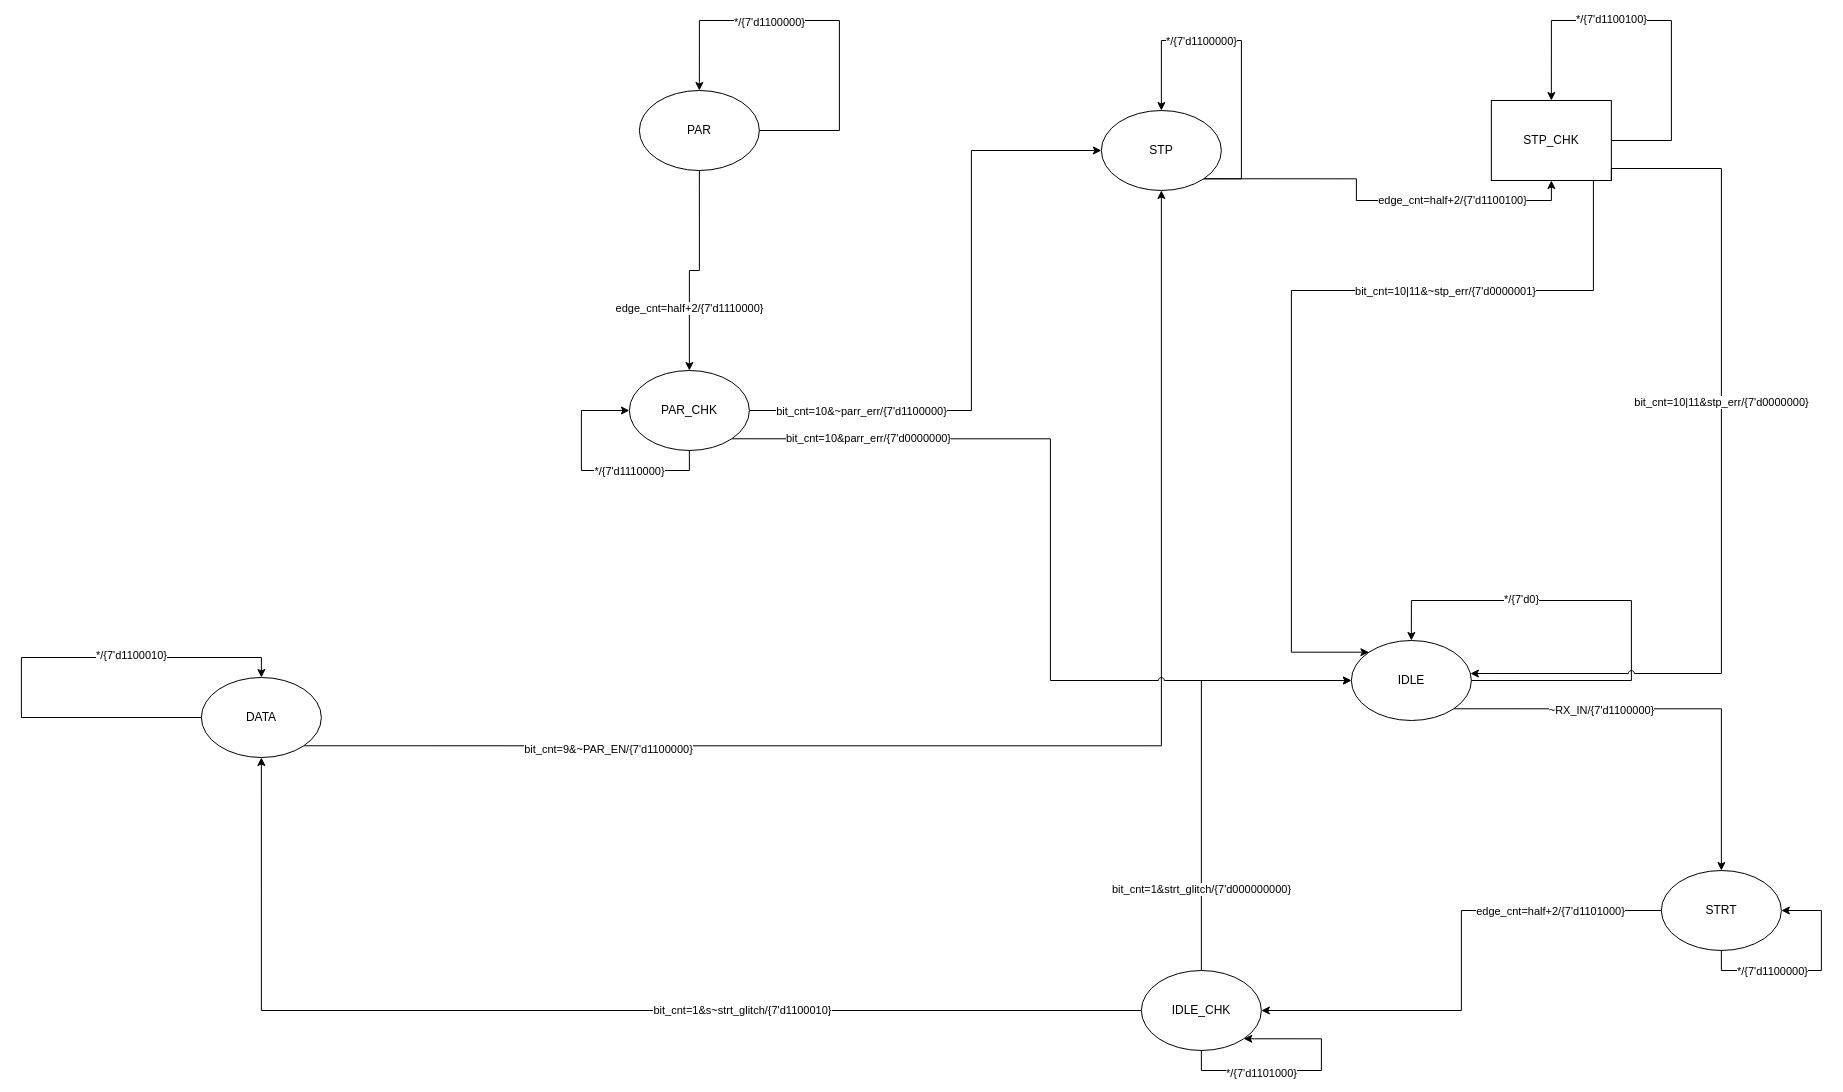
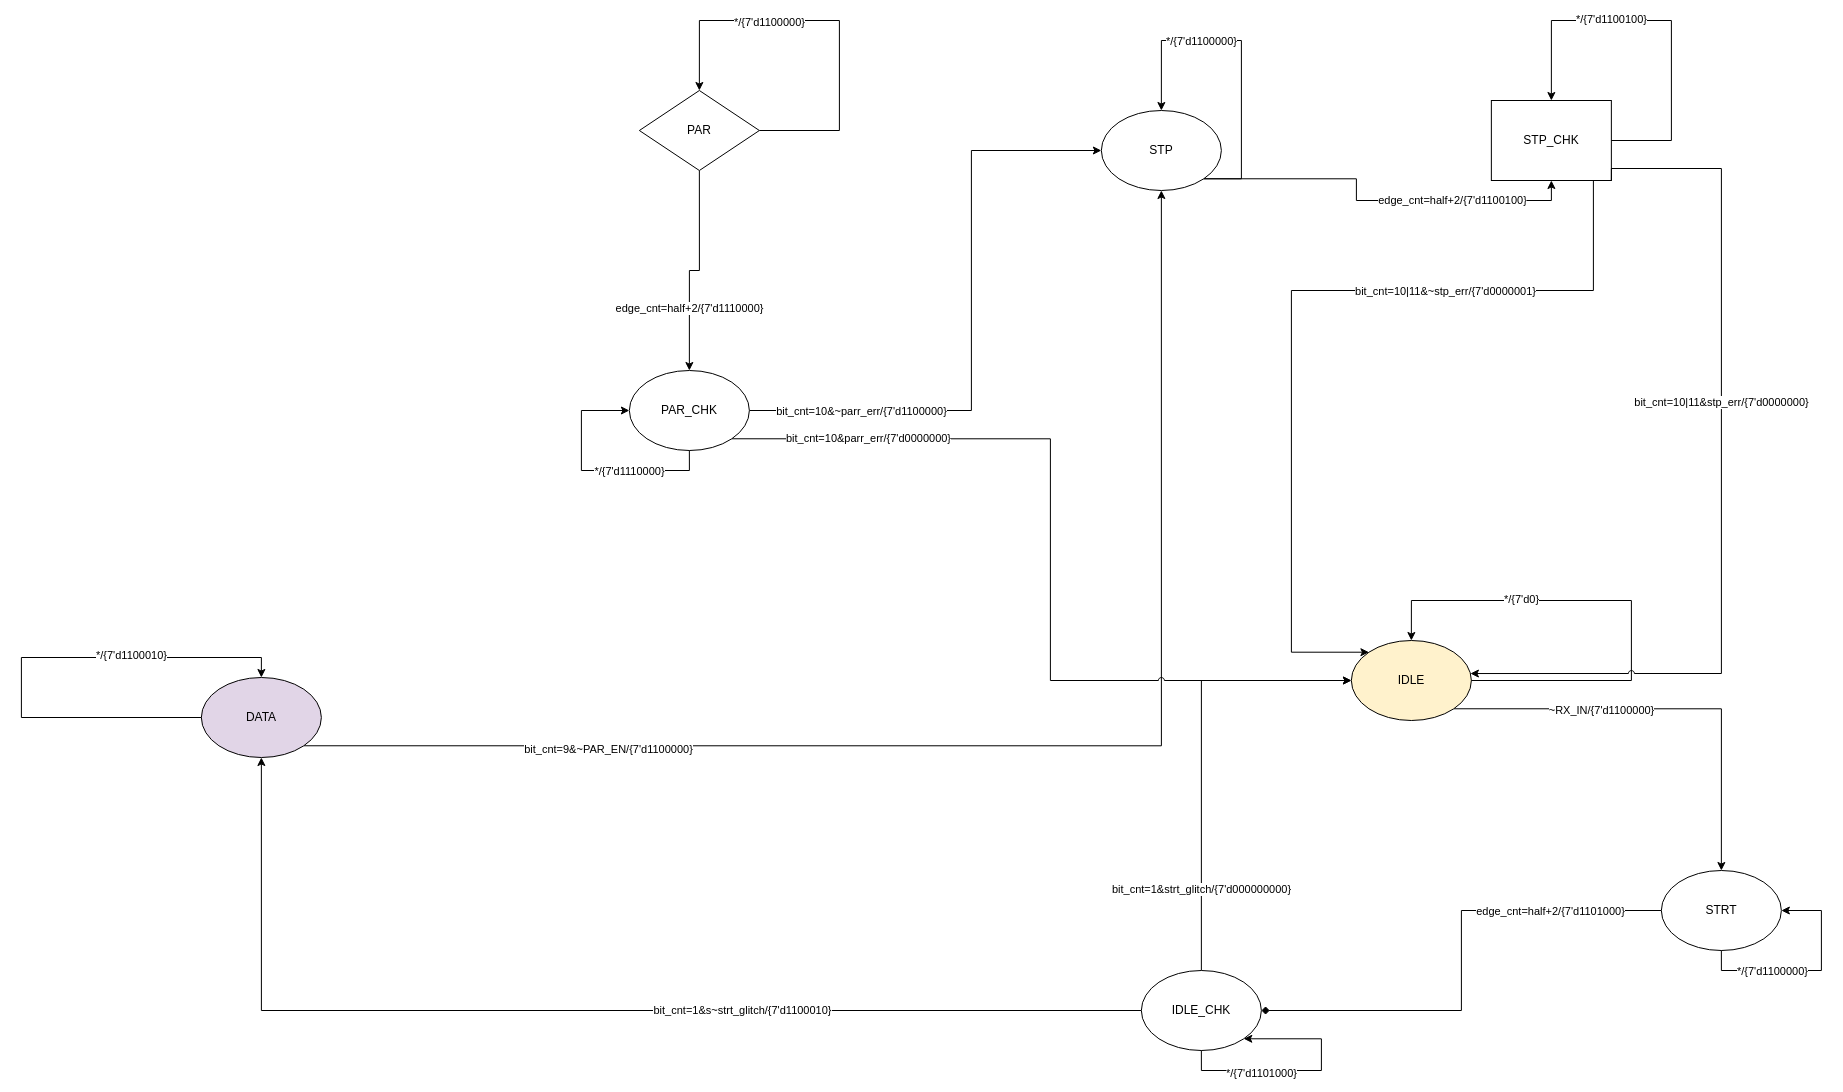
node "PAR": shape ellipse -> diamond
node "IDLE": fillcolor #ffffff -> #fff2cc
node "DATA": fillcolor #ffffff -> #e1d5e7
edge "STRT" -> "IDLE_CHK": arrowhead classic -> diamond
